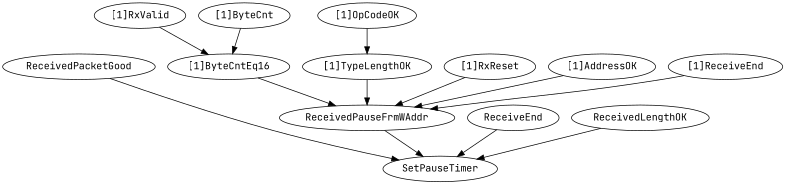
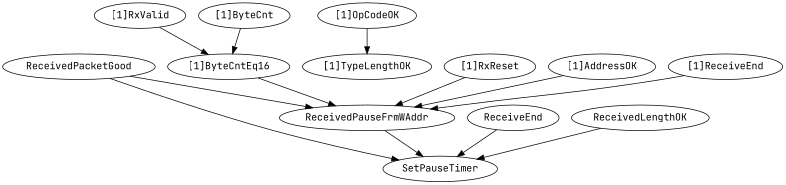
edge "[1]TypeLengthOK" -> "ReceivedPauseFrmWAddr": now "ReceivedPacketGood" -> "ReceivedPauseFrmWAddr"
